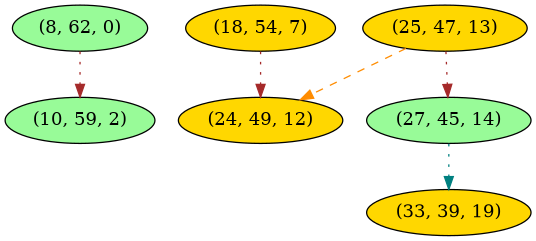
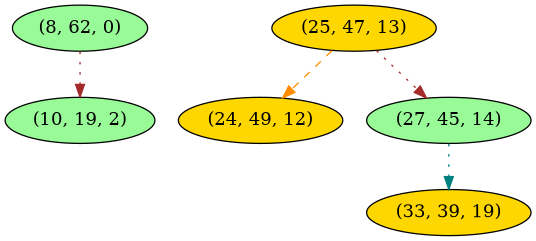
node "(18, 54, 7)": removed
node "(10, 59, 2)": label "(10, 59, 2)" -> "(10, 19, 2)"
